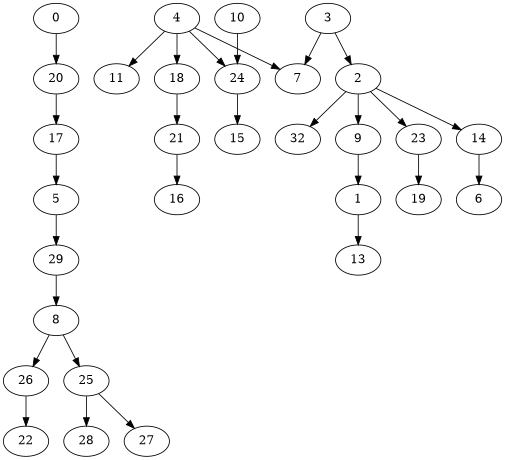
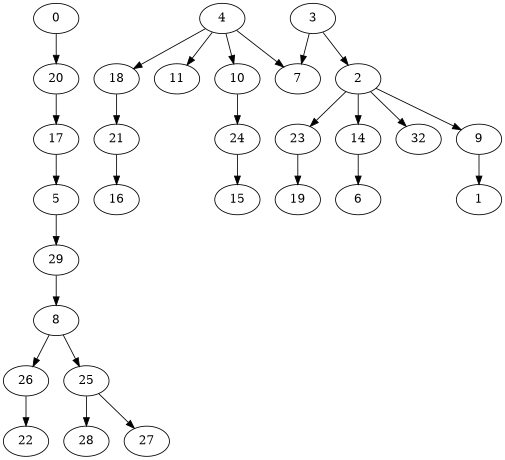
edge "4" -> "24": now "4" -> "10"
node "13": removed
